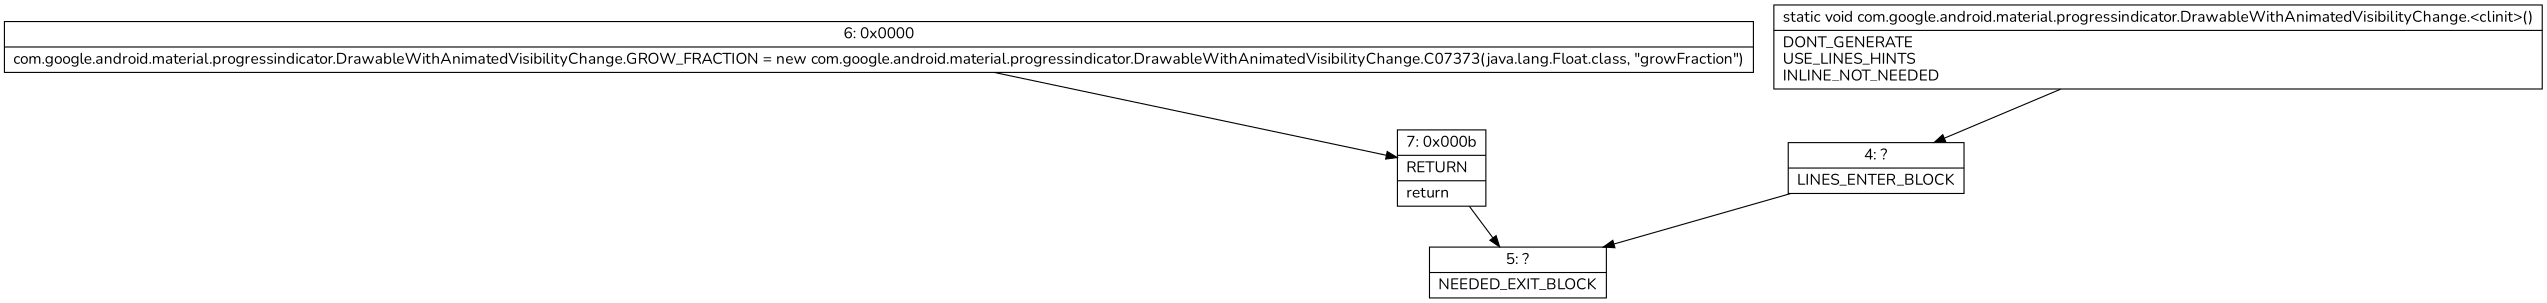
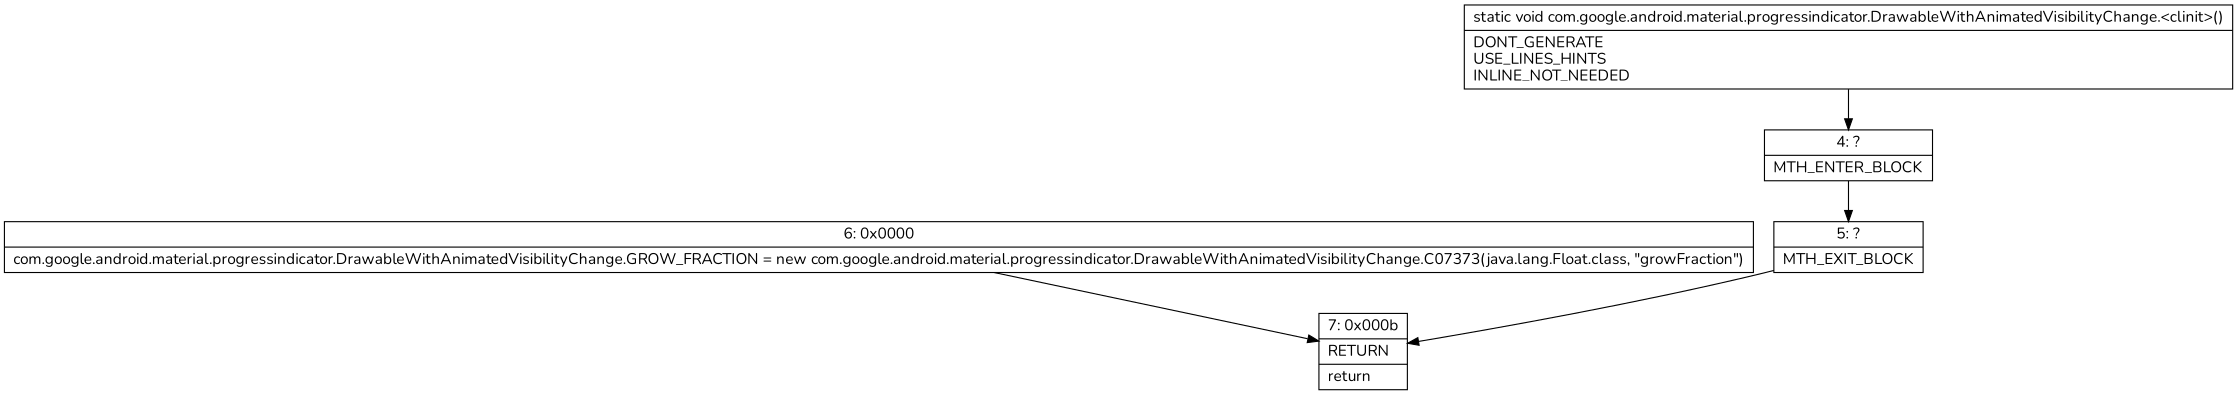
node "4: ?": text "LINES_ENTER_BLOCK" -> "MTH_ENTER_BLOCK"
edge "7: 0x000b" -> "5: ?": reversed
node "5: ?": text "NEEDED_EXIT_BLOCK" -> "MTH_EXIT_BLOCK"
